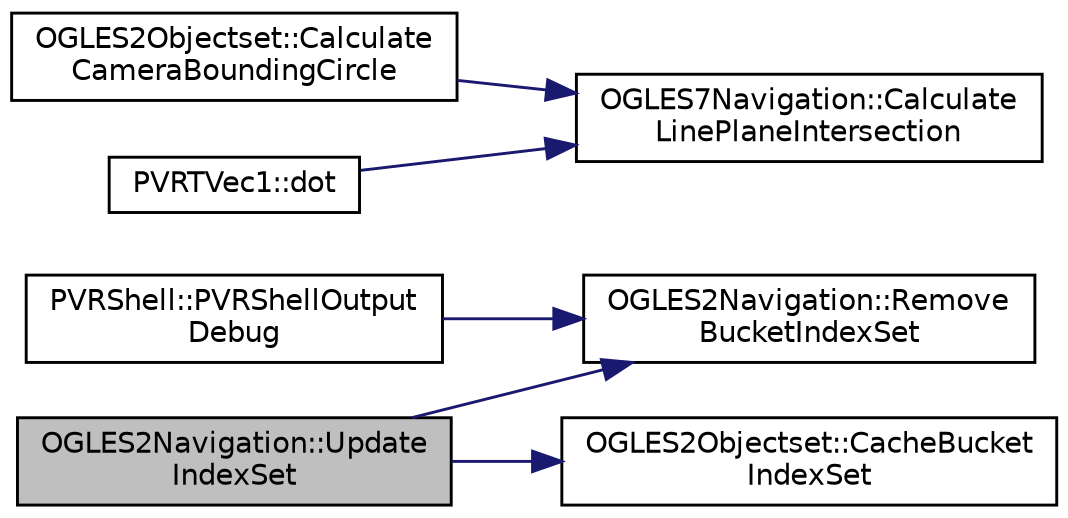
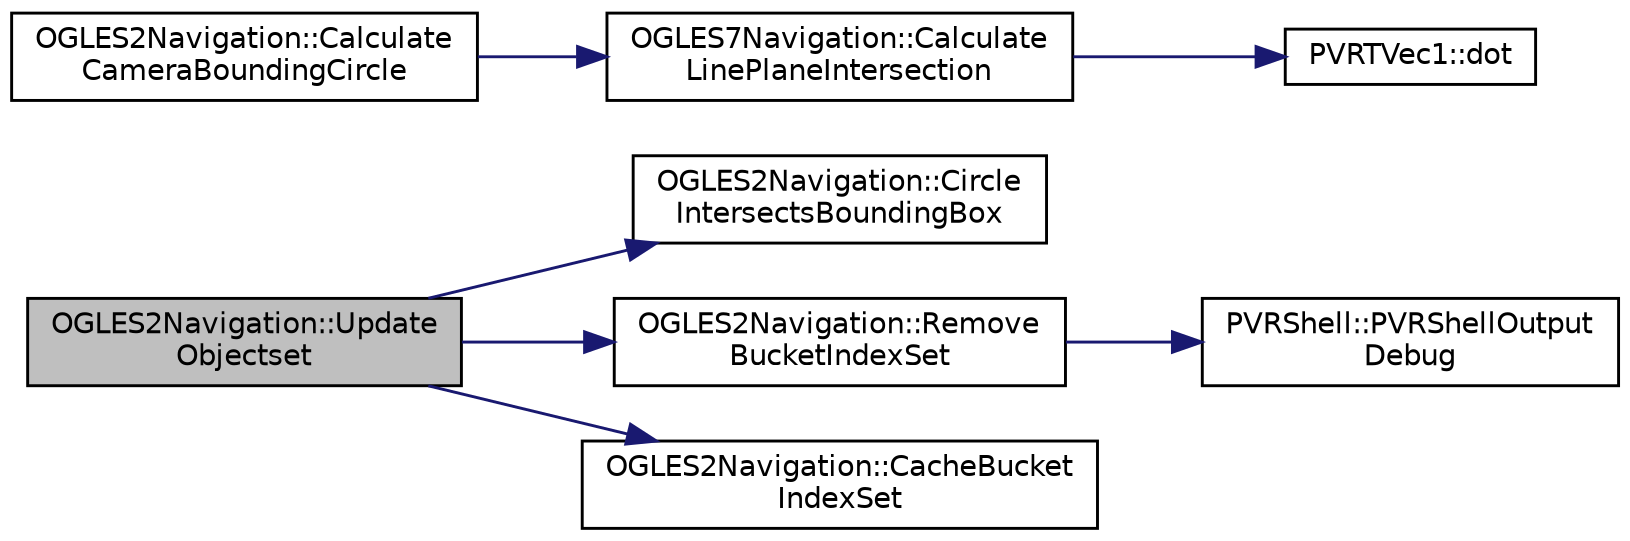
node "OGLES2Objectset::Calculate CameraBoundingCircle": label "OGLES2Objectset::Calculate CameraBoundingCircle" -> "OGLES2Navigation::Calculate CameraBoundingCircle"
edge "PVRTVec1::dot" -> "OGLES7Navigation::Calculate LinePlaneIntersection": reversed
node "OGLES2Navigation::Circle IntersectsBoundingBox": added
edge "PVRShell::PVRShellOutput Debug" -> "OGLES2Navigation::Remove BucketIndexSet": reversed
node "OGLES2Navigation::Update IndexSet": label "OGLES2Navigation::Update IndexSet" -> "OGLES2Navigation::Update Objectset"
node "OGLES2Objectset::CacheBucket IndexSet": label "OGLES2Objectset::CacheBucket IndexSet" -> "OGLES2Navigation::CacheBucket IndexSet"
